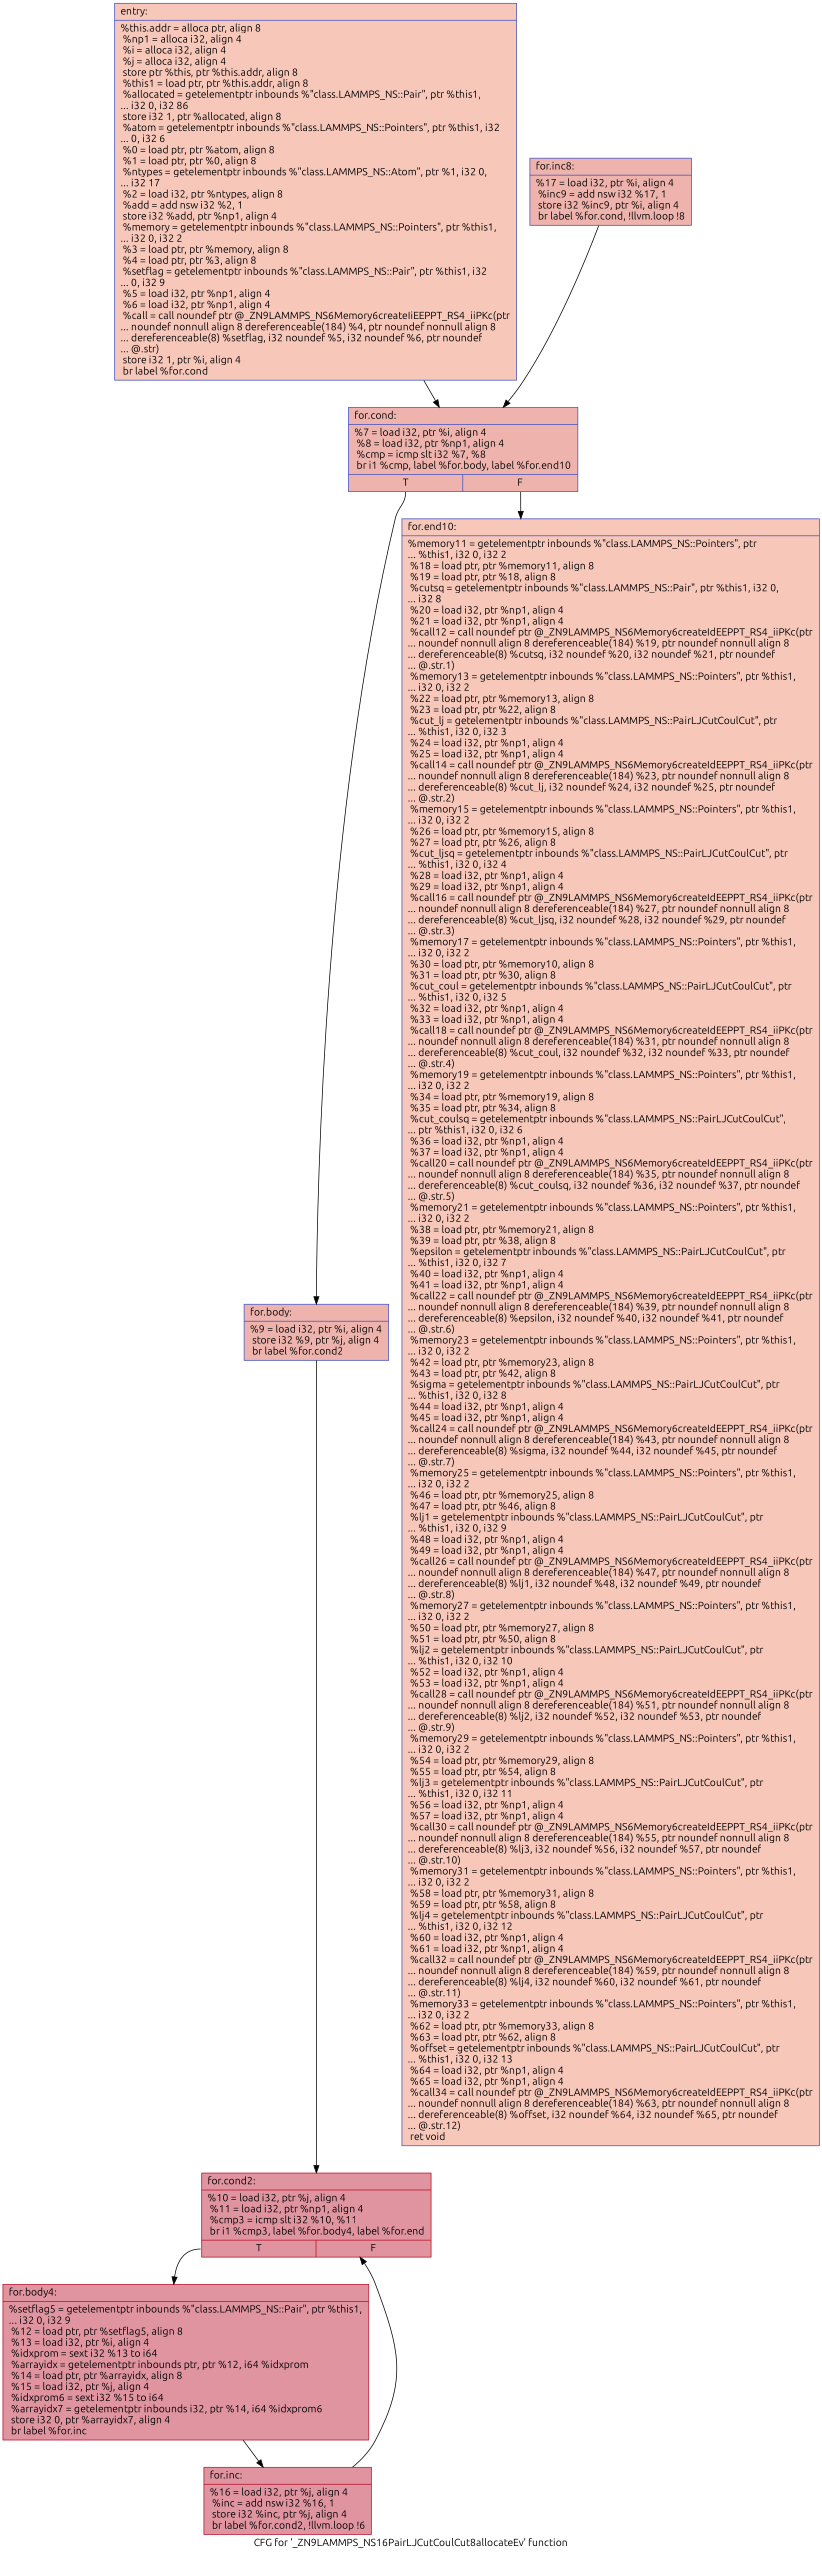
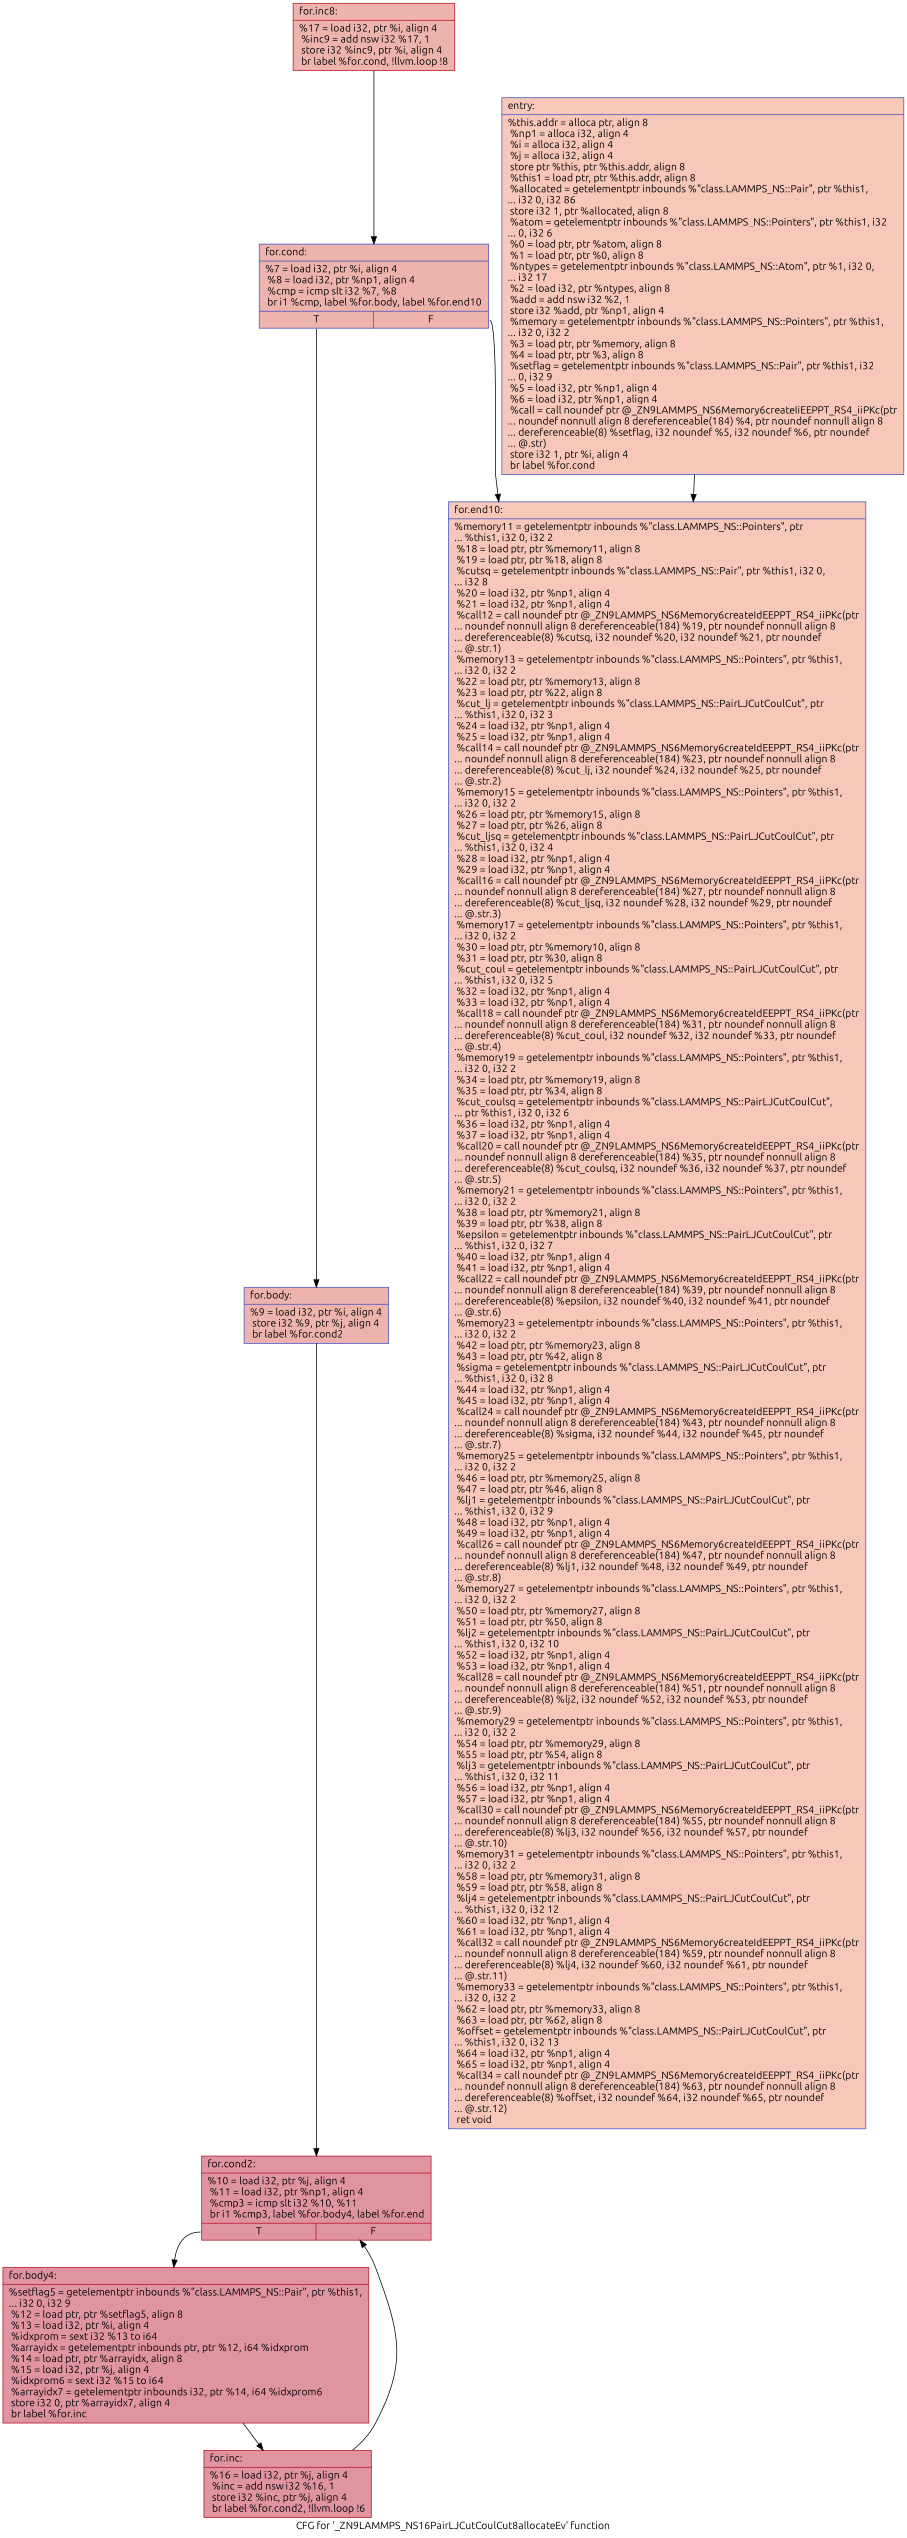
node "for.inc8:": color #3d50c3ff -> #b70d28ff
edge "entry:" -> "for.cond:": now "entry:" -> "for.end10:"
